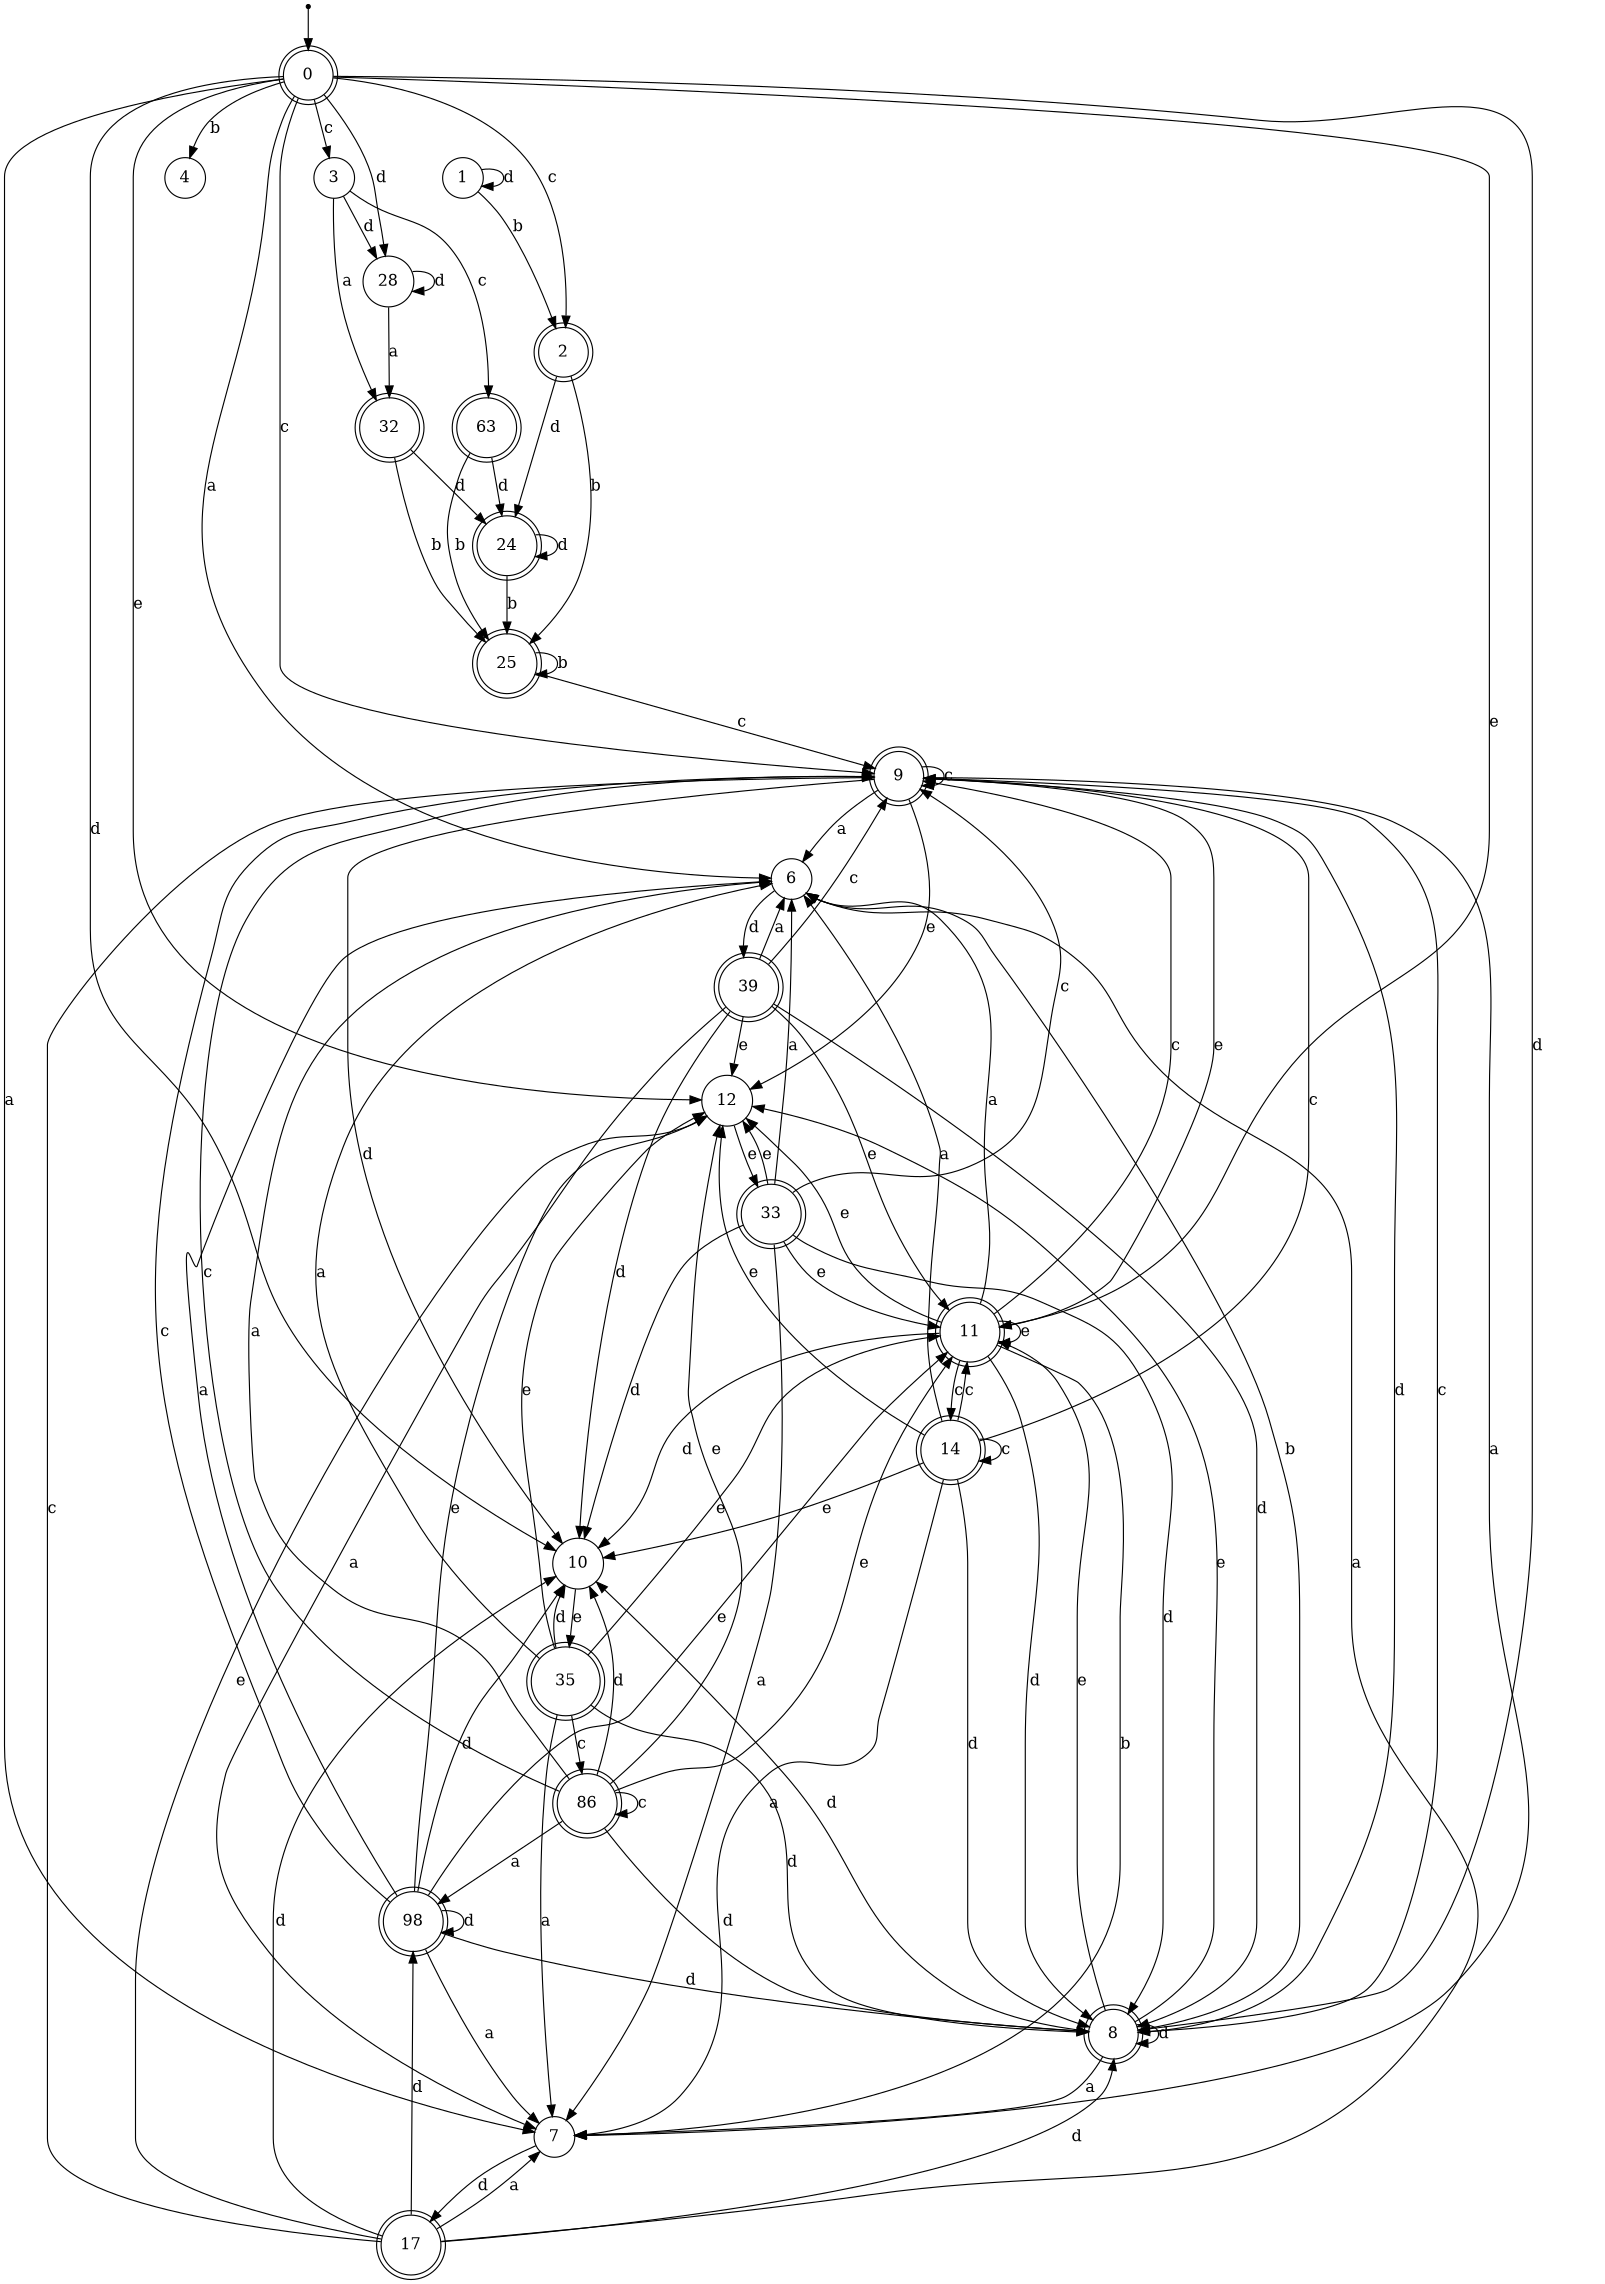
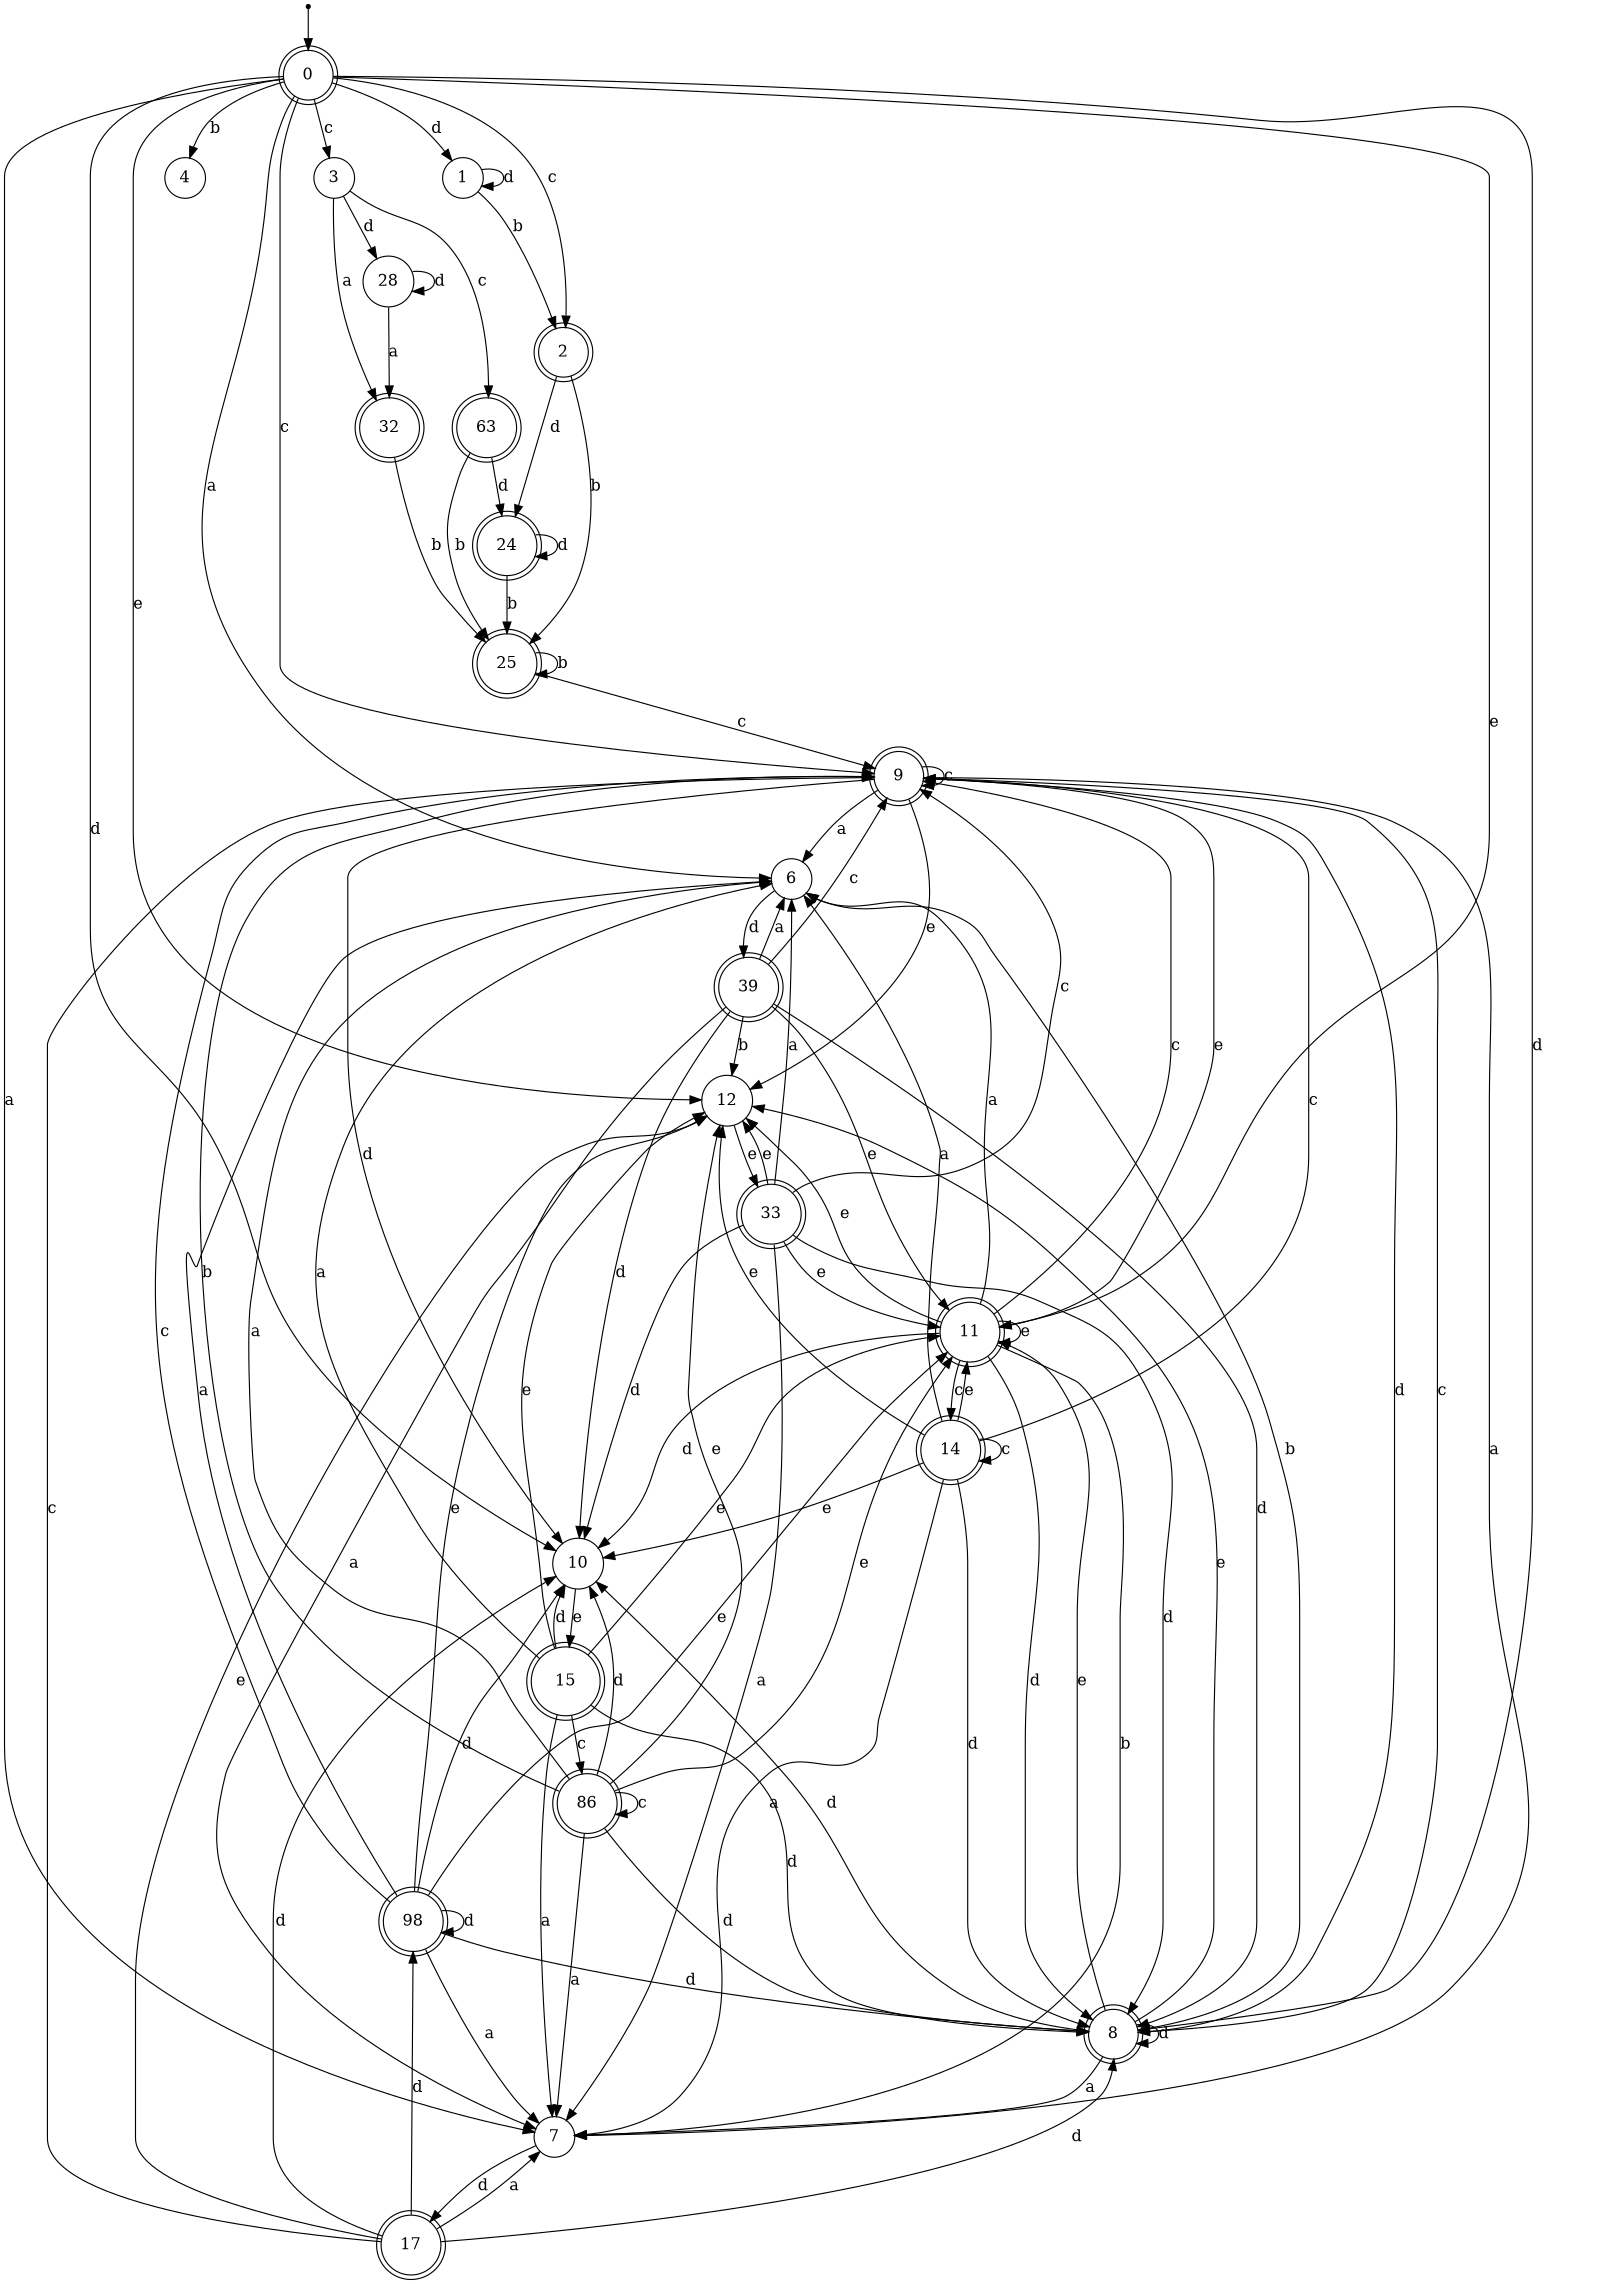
edge "0" -> "28": now "0" -> "1"
edge "32" -> "24": removed, label "d"
edge "39" -> "12": label "e" -> "b"
edge "86" -> "9": label "c" -> "b"
edge "14" -> "11": label "c" -> "e"
node "35": label "35" -> "15"
edge "17" -> "6": removed, label "a"
edge "86" -> "98": now "86" -> "7"
